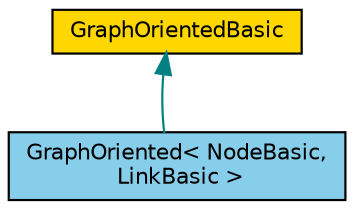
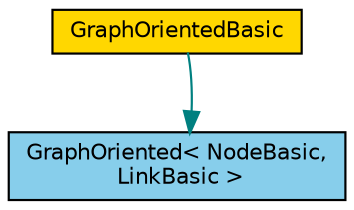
edge "GraphOriented< NodeBasic, LinkBasic >" -> "GraphOrientedBasic": reversed
